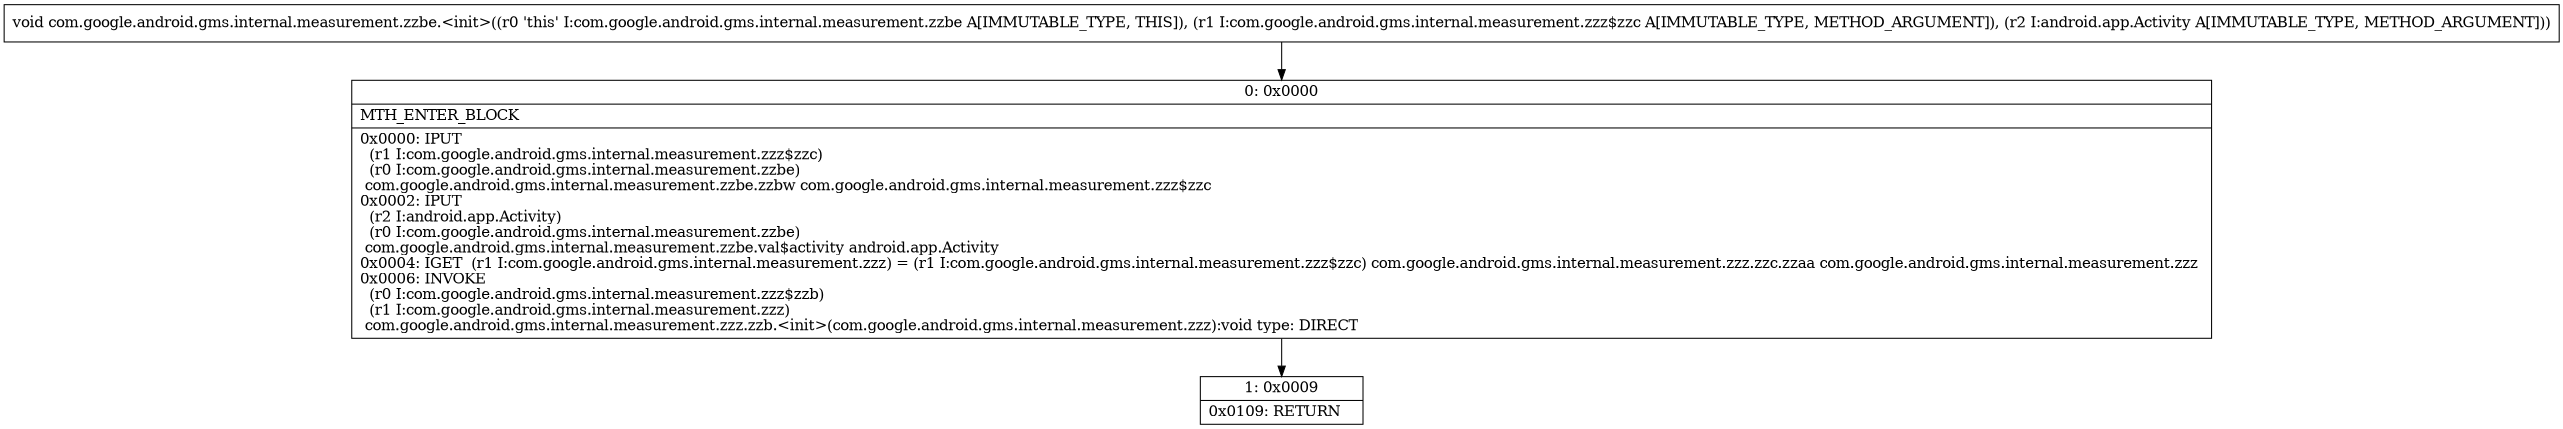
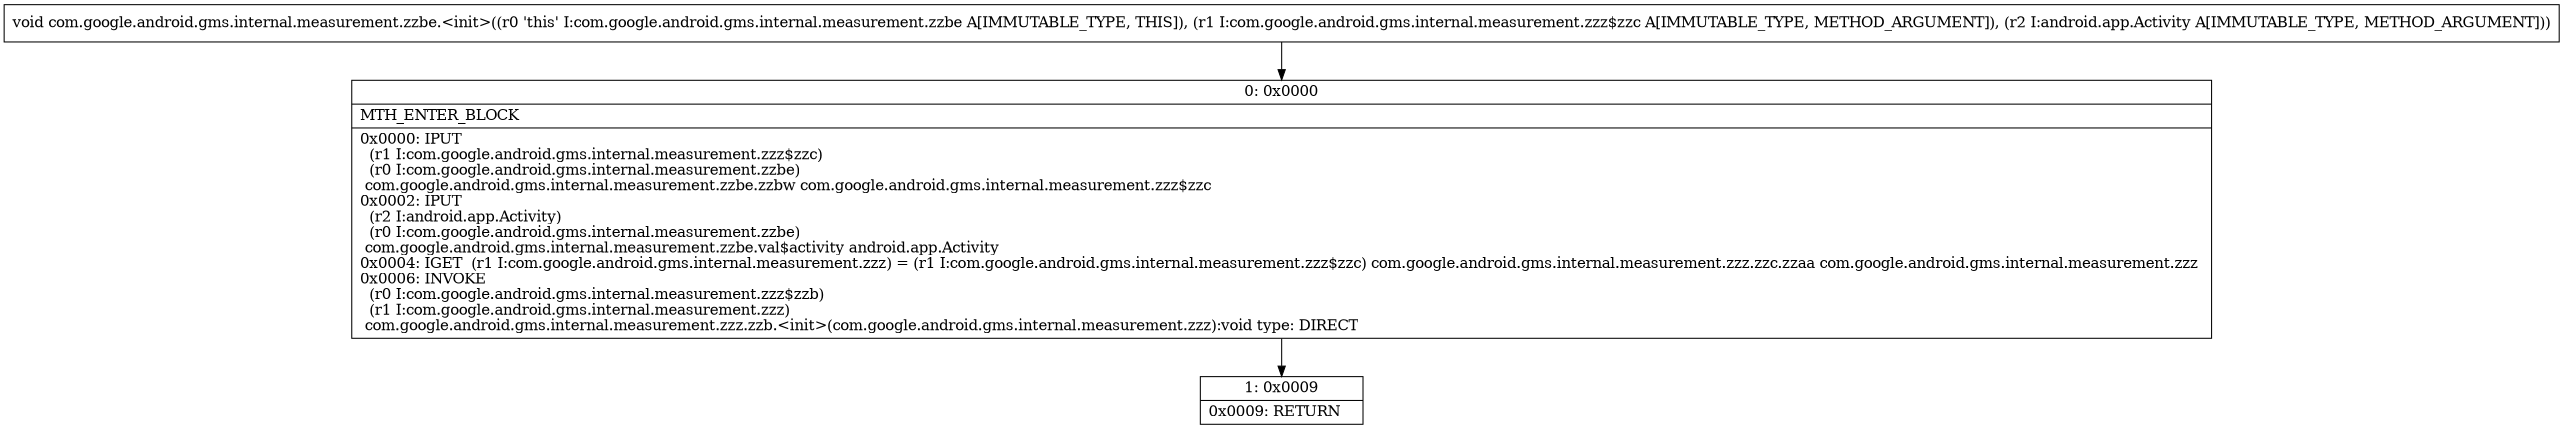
node "1: 0x0009": text "0x0109: RETURN" -> "0x0009: RETURN"
